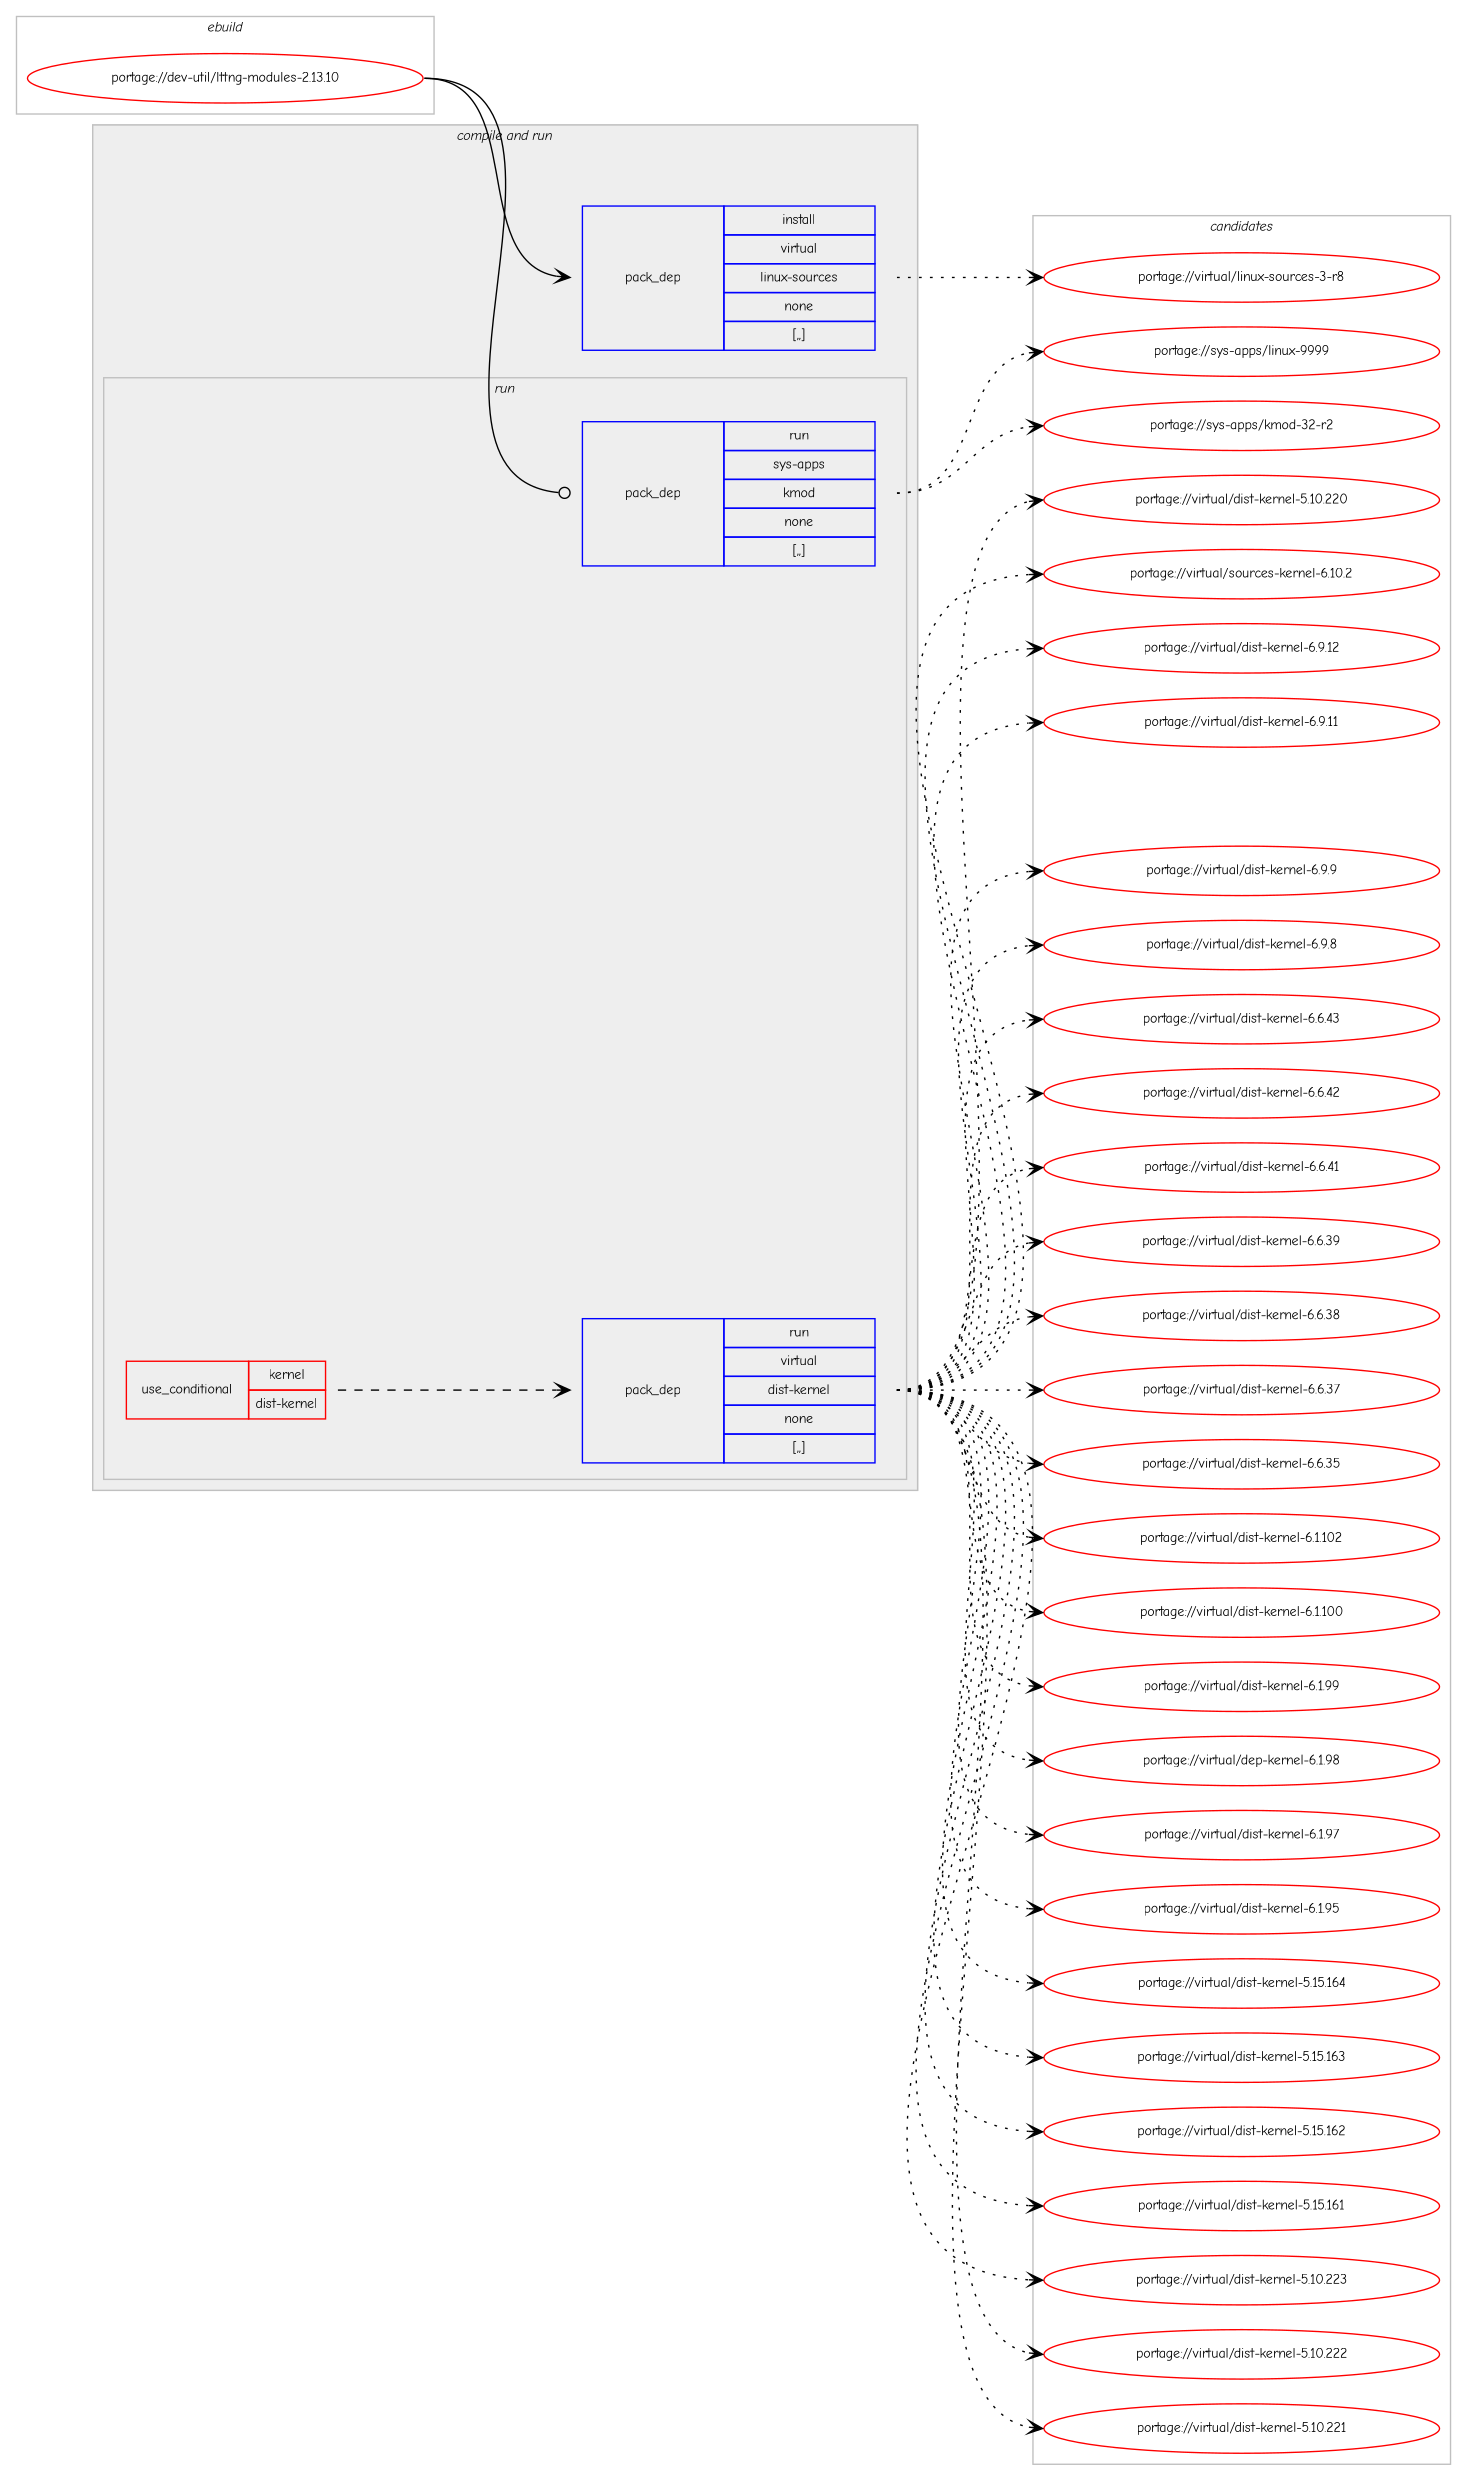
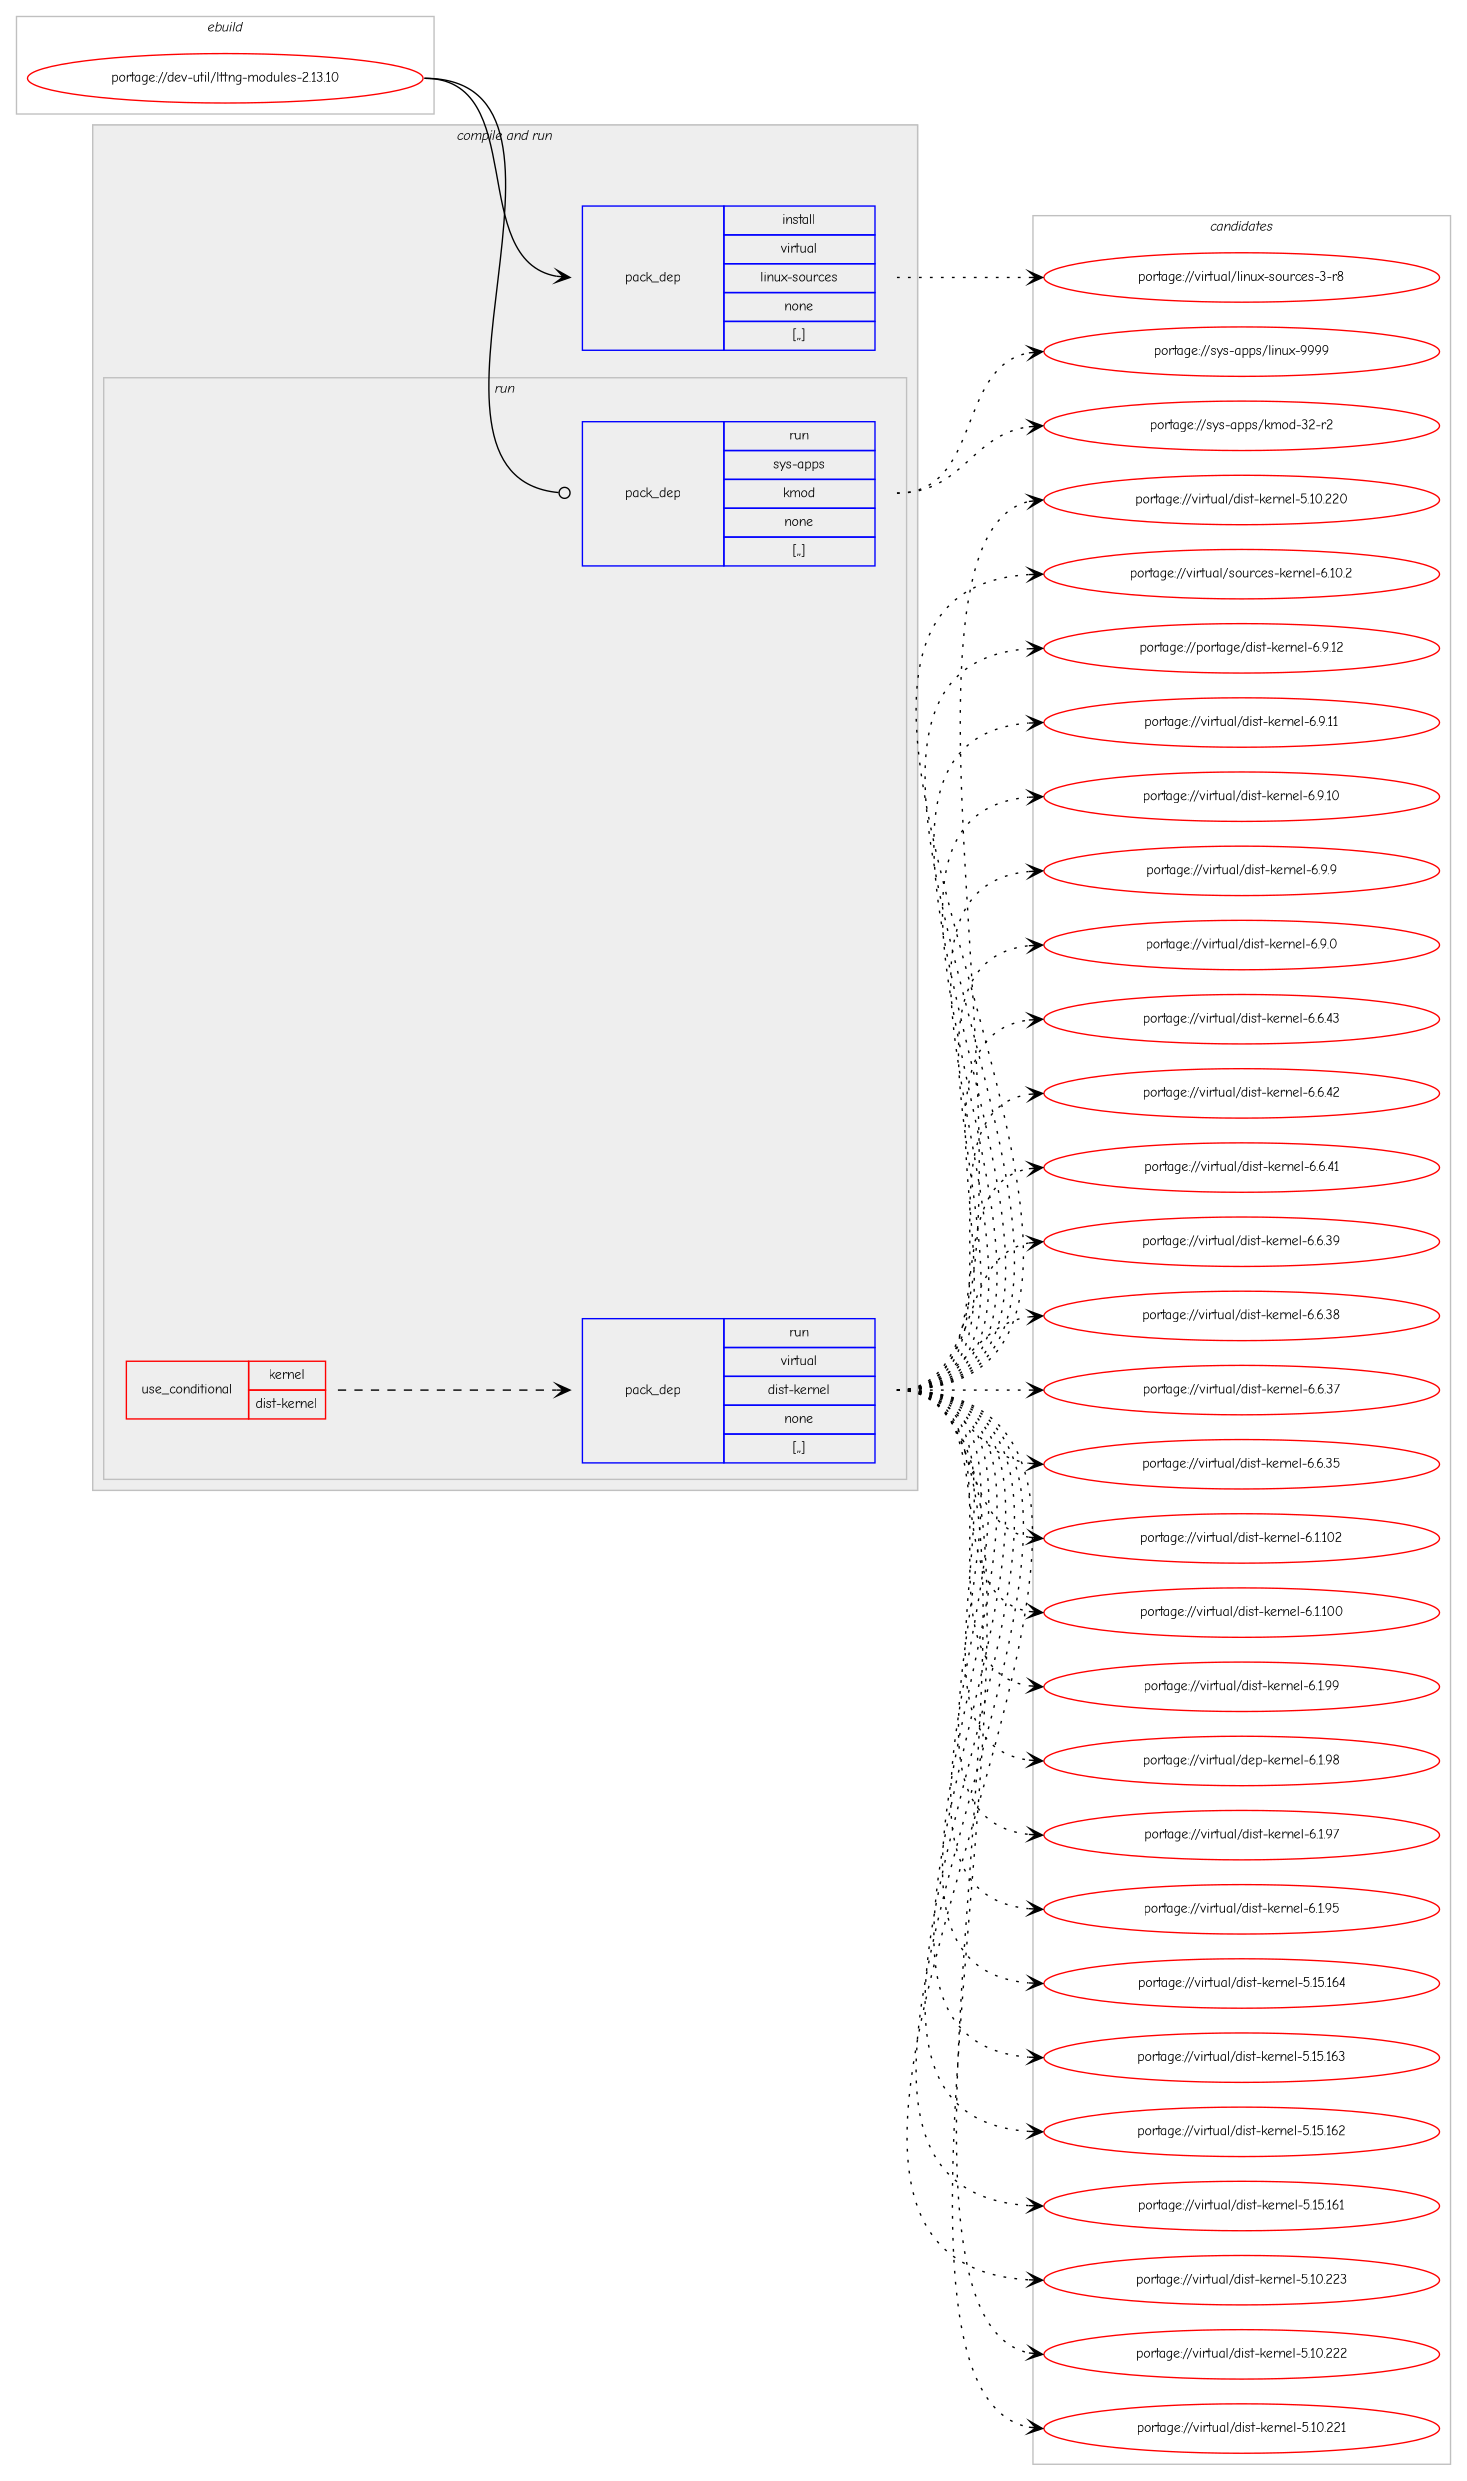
node "portage://virtual/dist-kernel-6.9.12": label "portage://virtual/dist-kernel-6.9.12" -> "portage://portage/dist-kernel-6.9.12"
node "portage://virtual/dist-kernel-6.9.10": added
node "portage://virtual/dist-kernel-6.9.8": label "portage://virtual/dist-kernel-6.9.8" -> "portage://virtual/dist-kernel-6.9.0"
